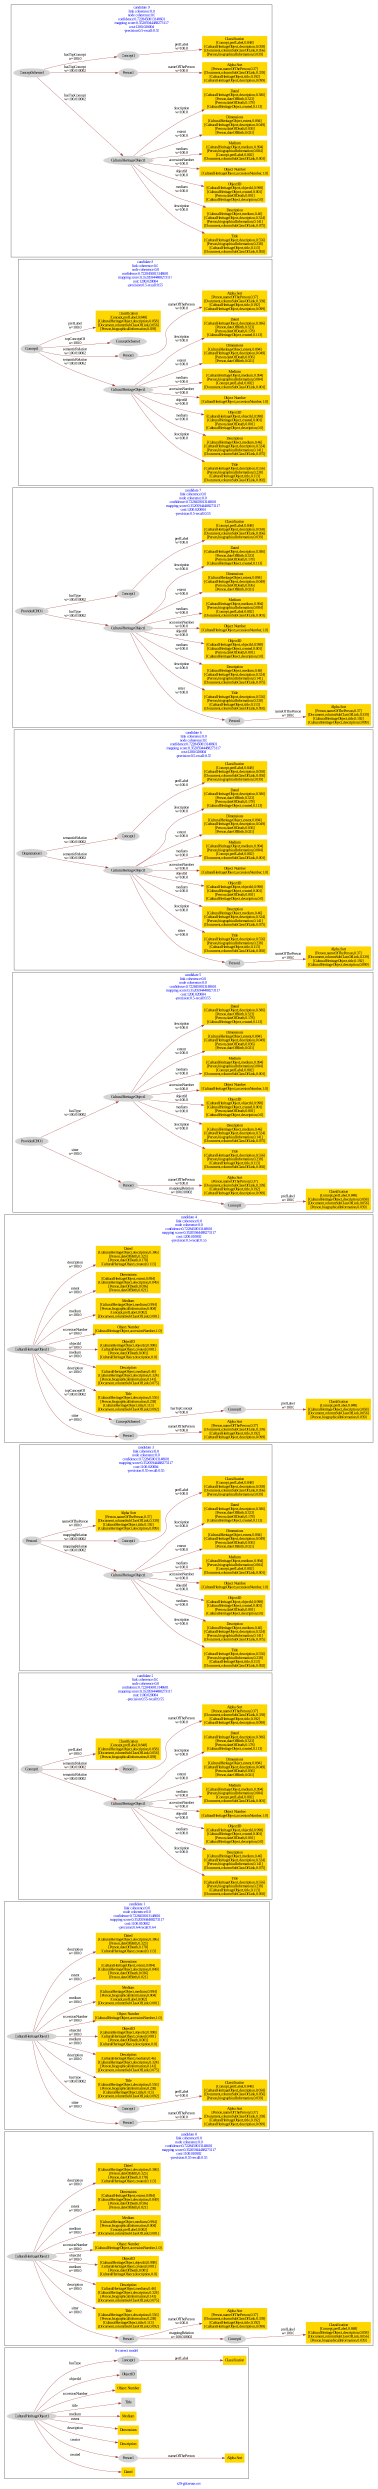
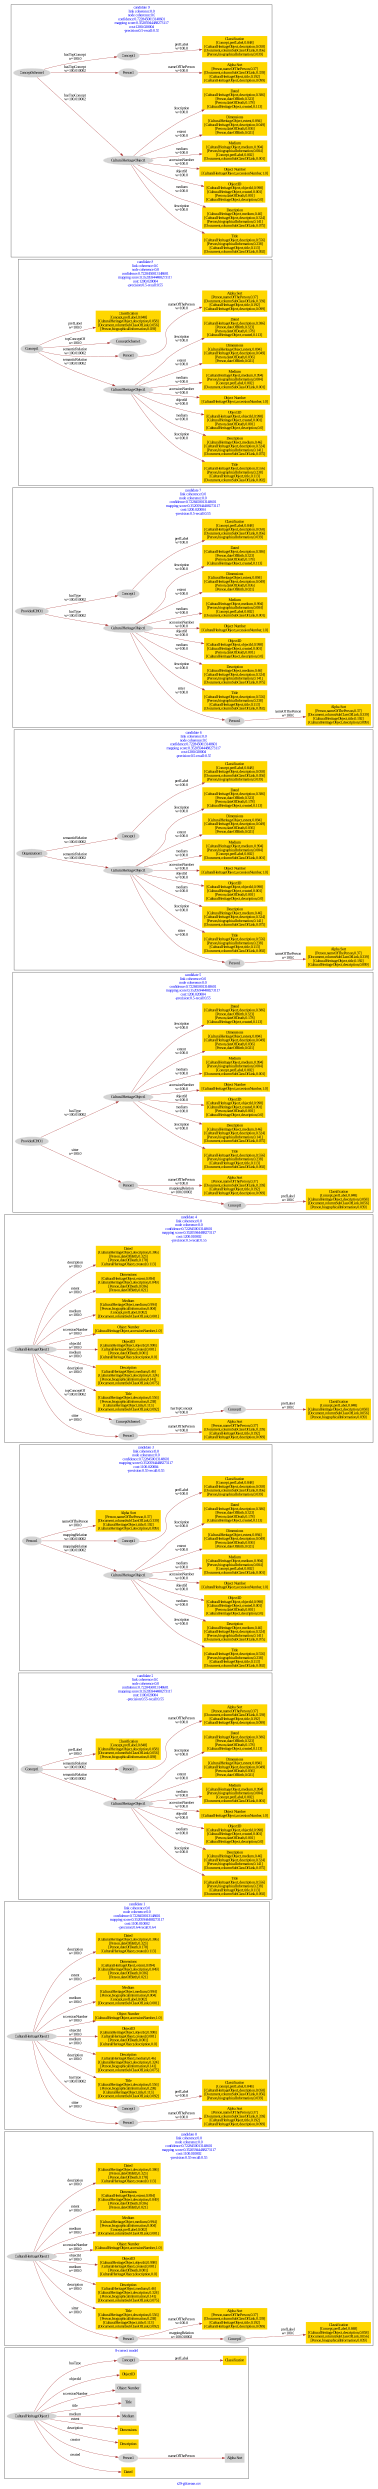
node "ObjectID": fillcolor lightgray -> gold
node "Object Number": fillcolor gold -> lightgray
node "Medium": fillcolor gold -> lightgray
node "Alpha Sort": fillcolor gold -> lightgray
